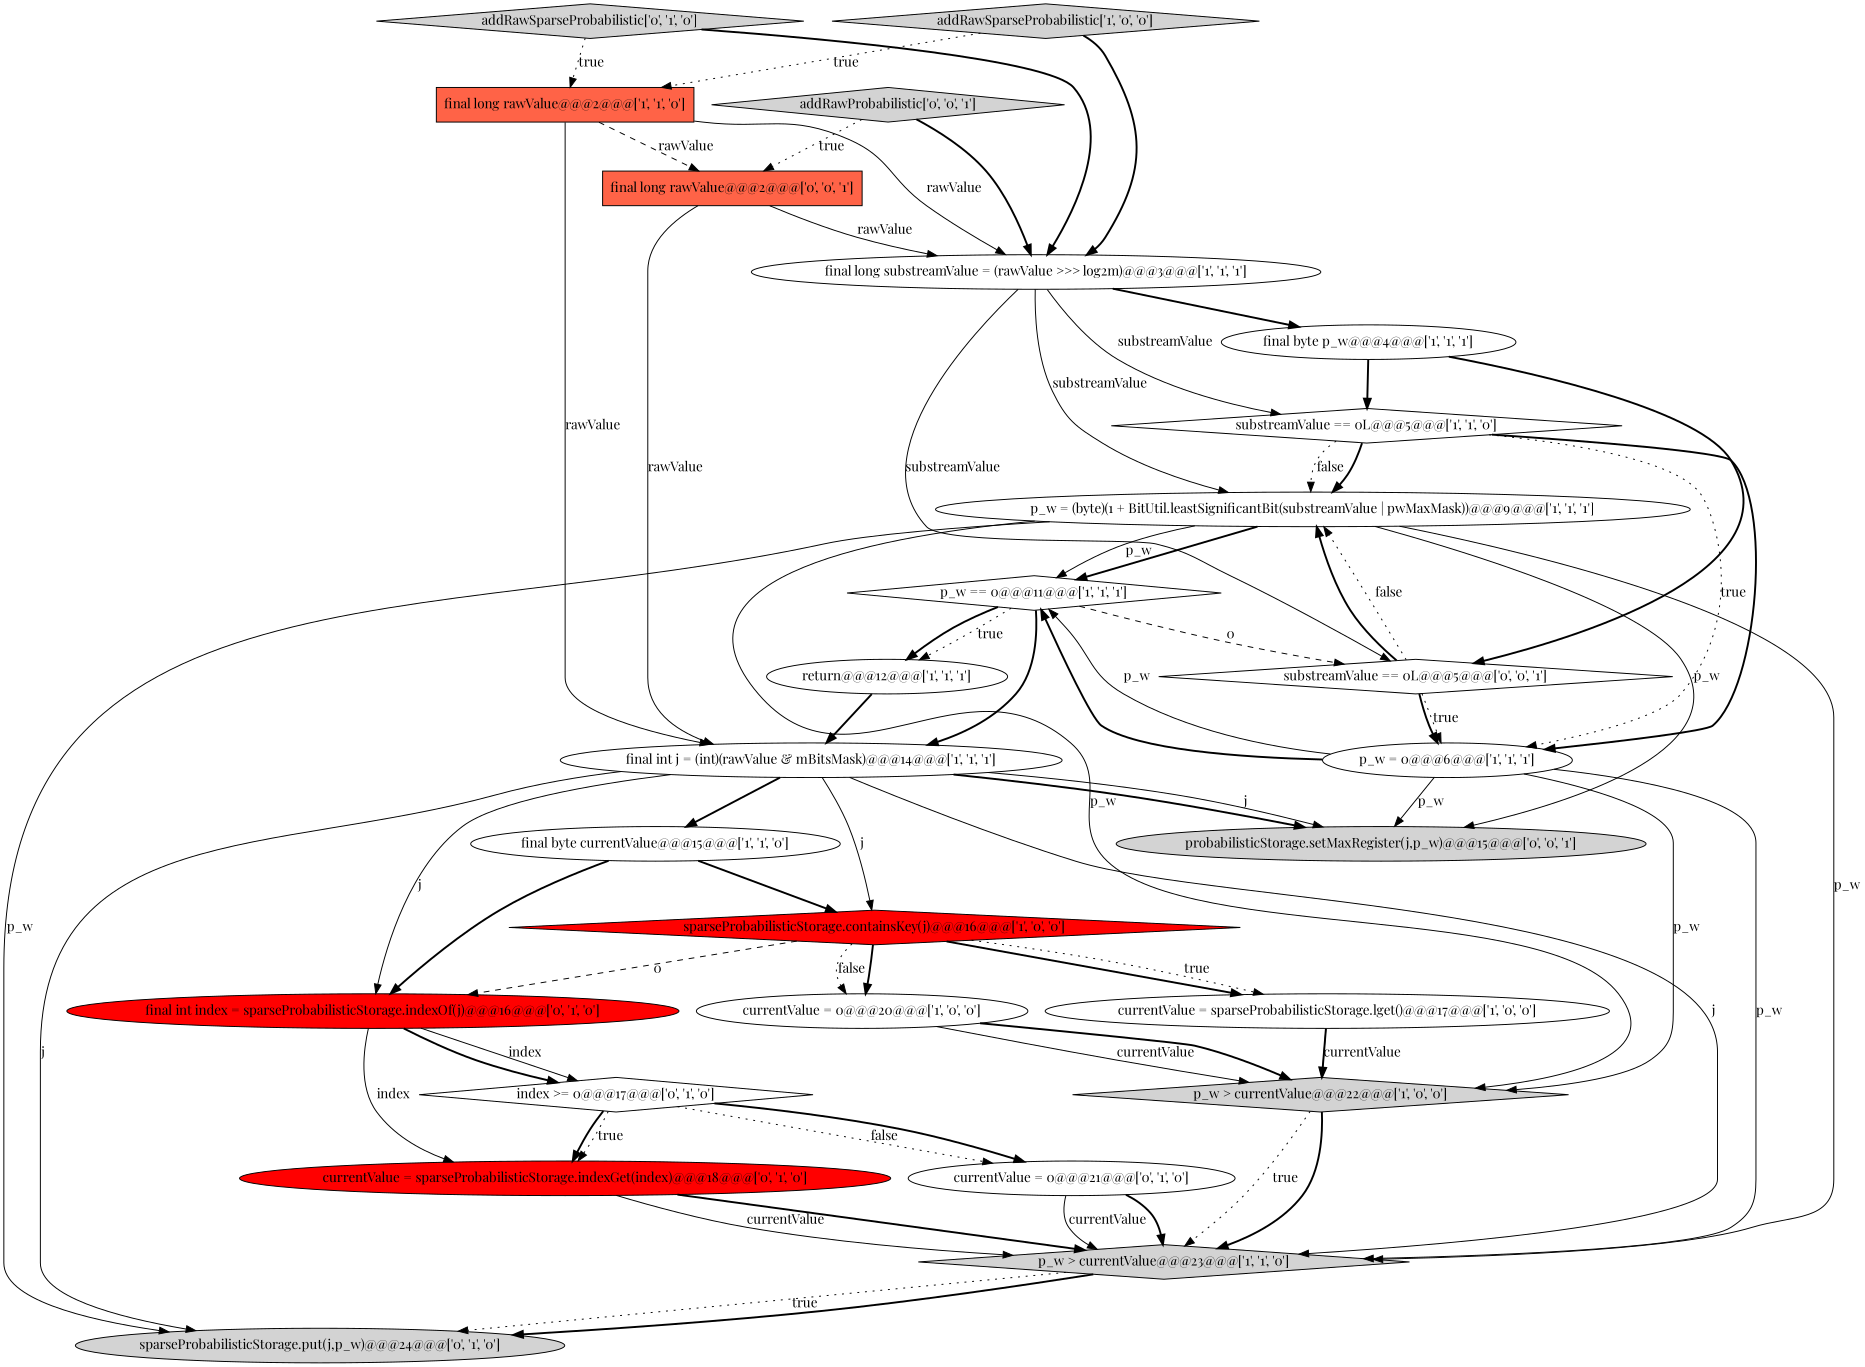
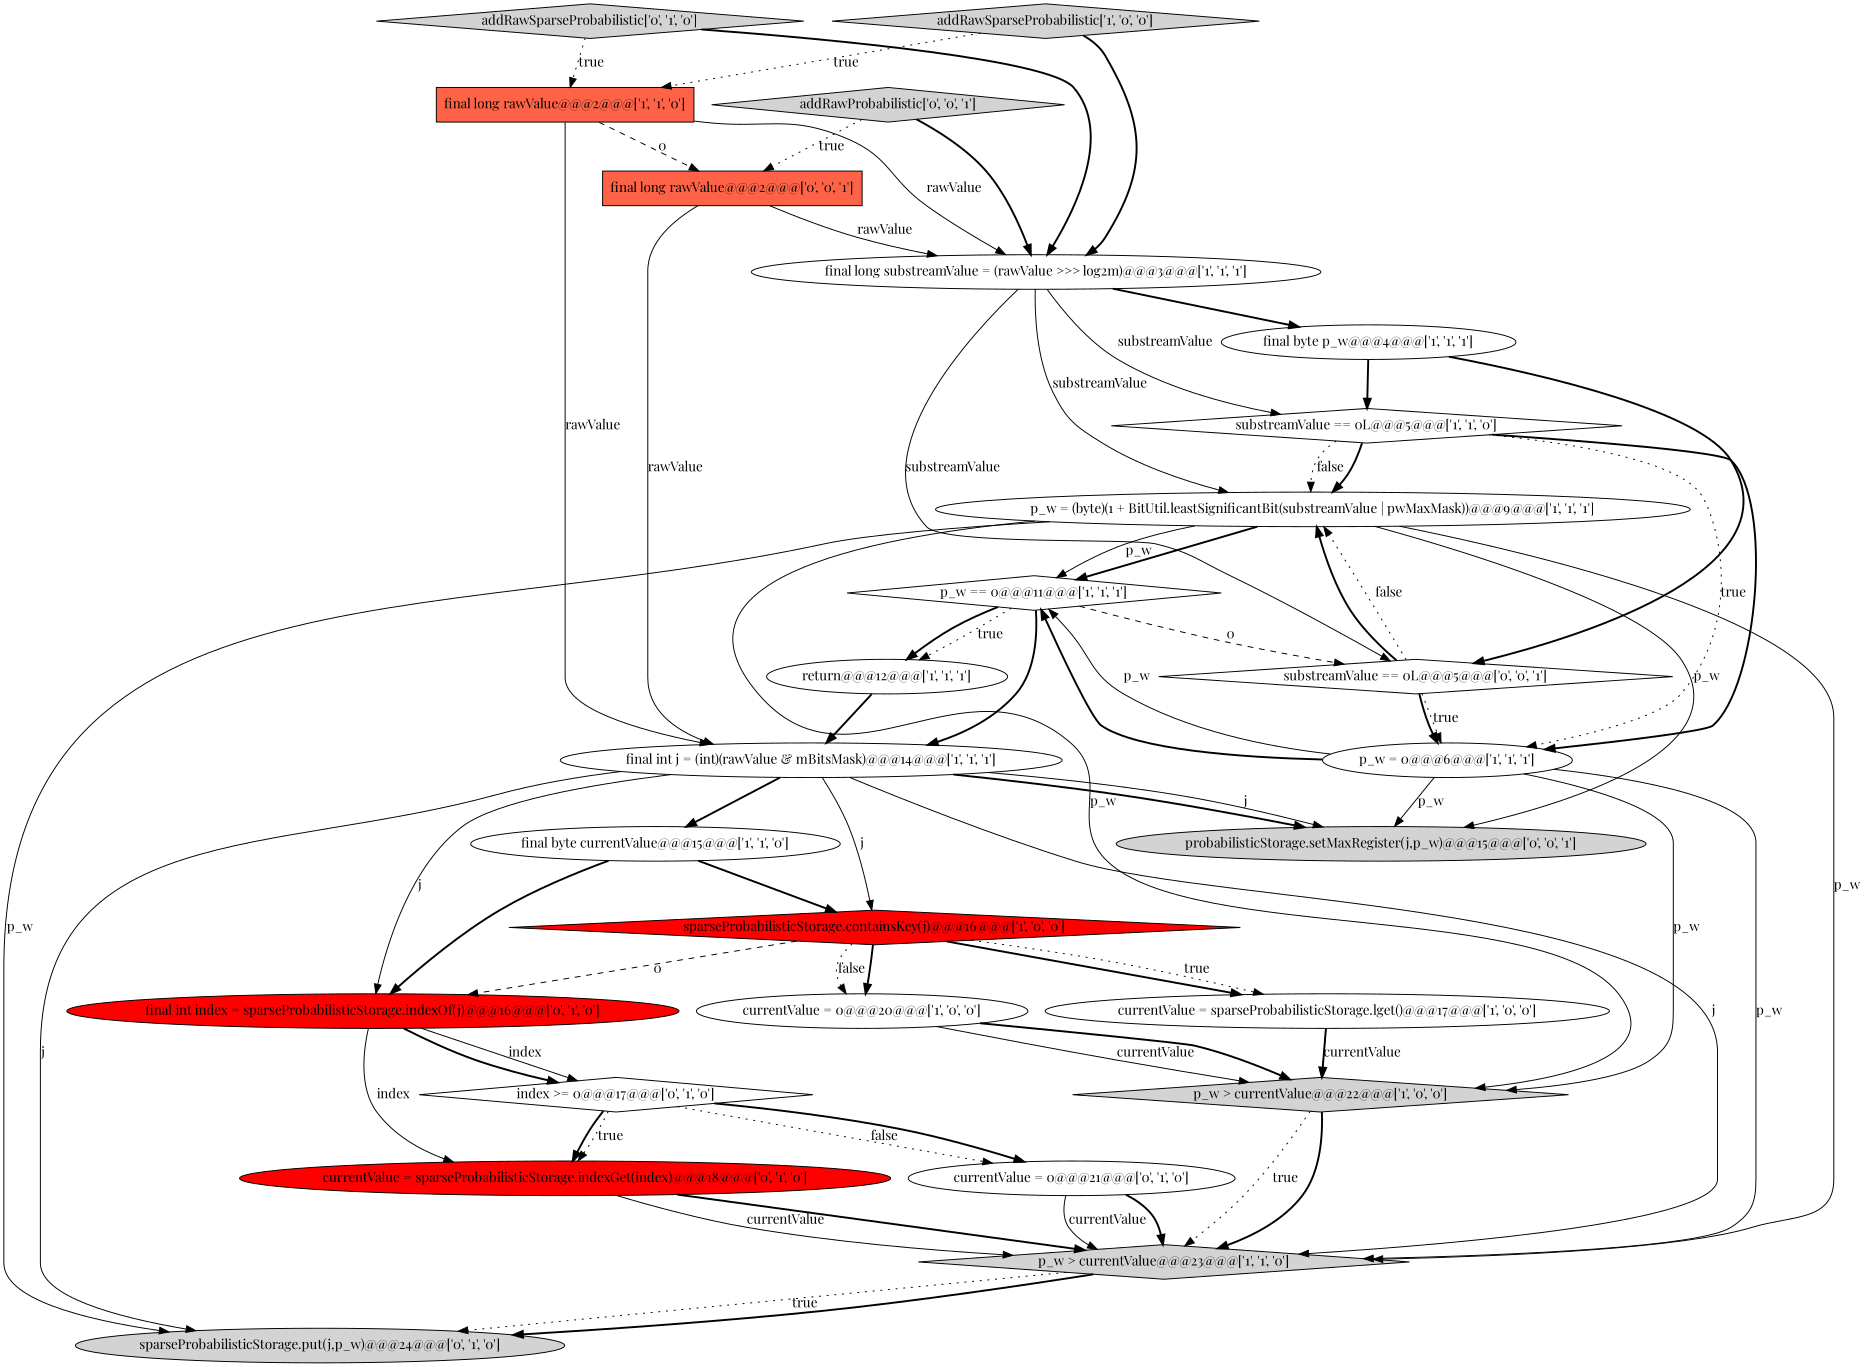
edge "final long rawValue@@@2@@@['1', '1', '0']" -> "final long rawValue@@@2@@@['0', '0', '1']": label "rawValue" -> "0"
